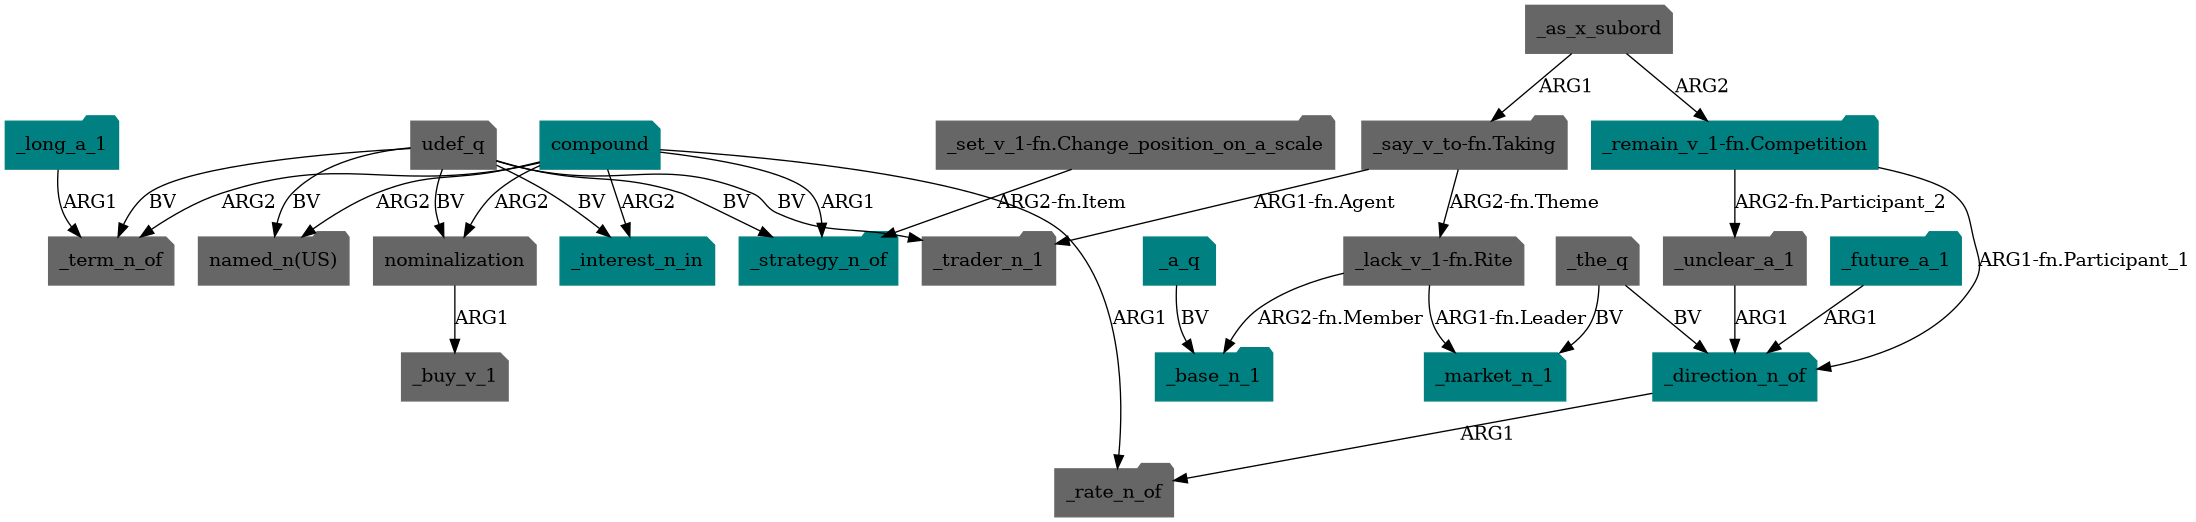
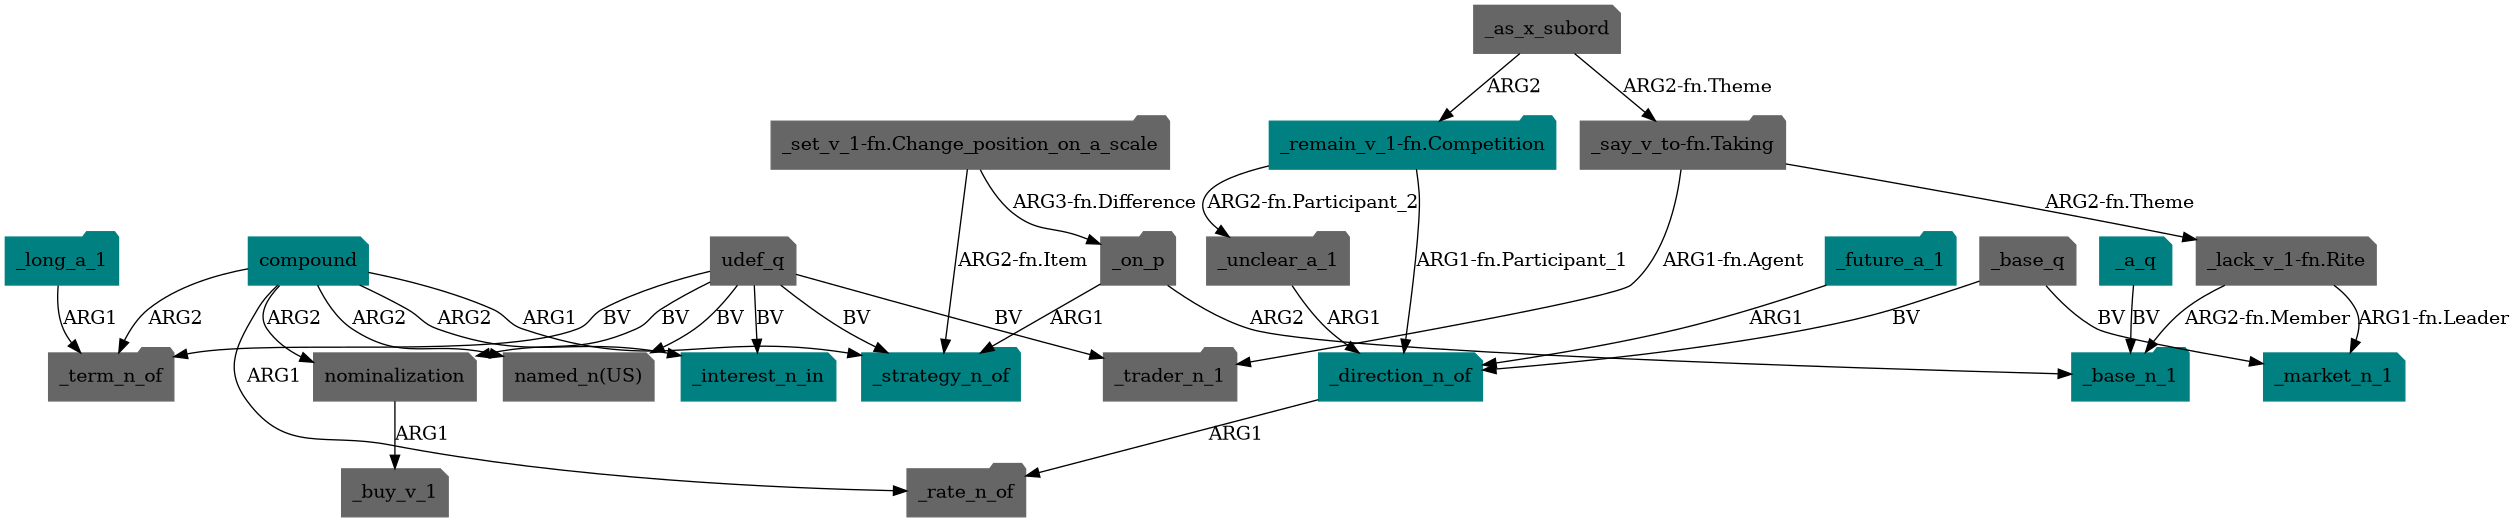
edge "_as_x_subord" -> "_say_v_to-fn.Taking": label "ARG1" -> "ARG2-fn.Theme"
node "_term_n_of": shape note -> folder
node "named_n(US)": shape folder -> note
node "_on_p": added
node "_the_q": label "_the_q" -> "_base_q"
